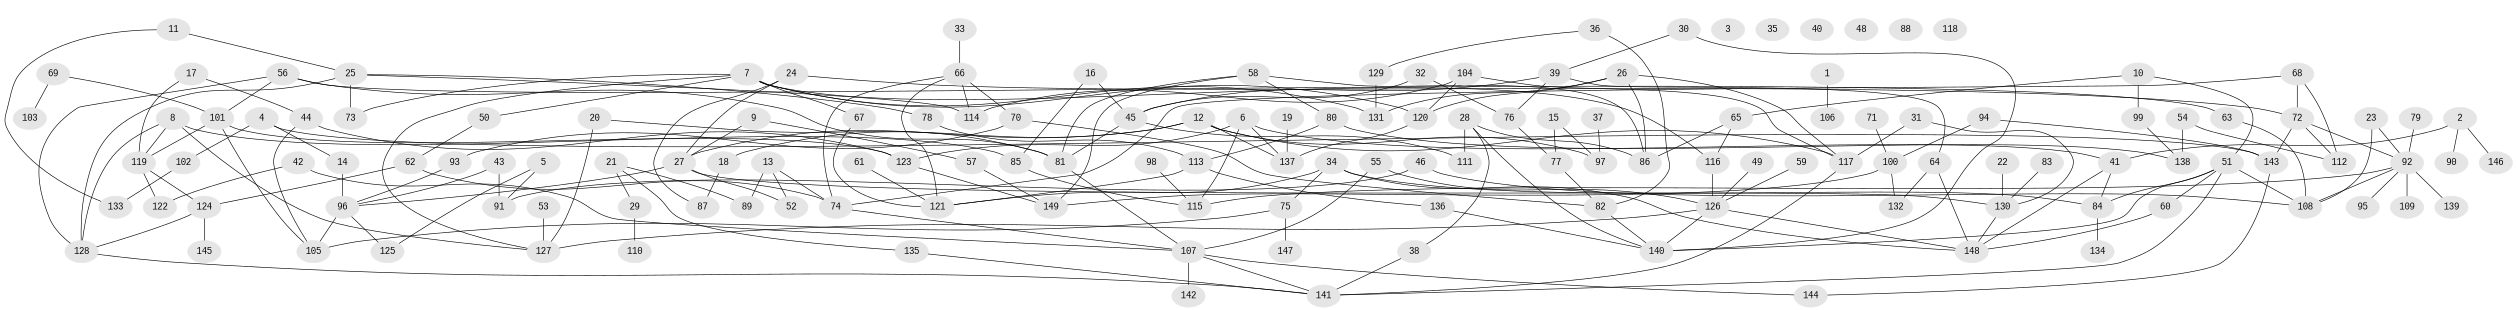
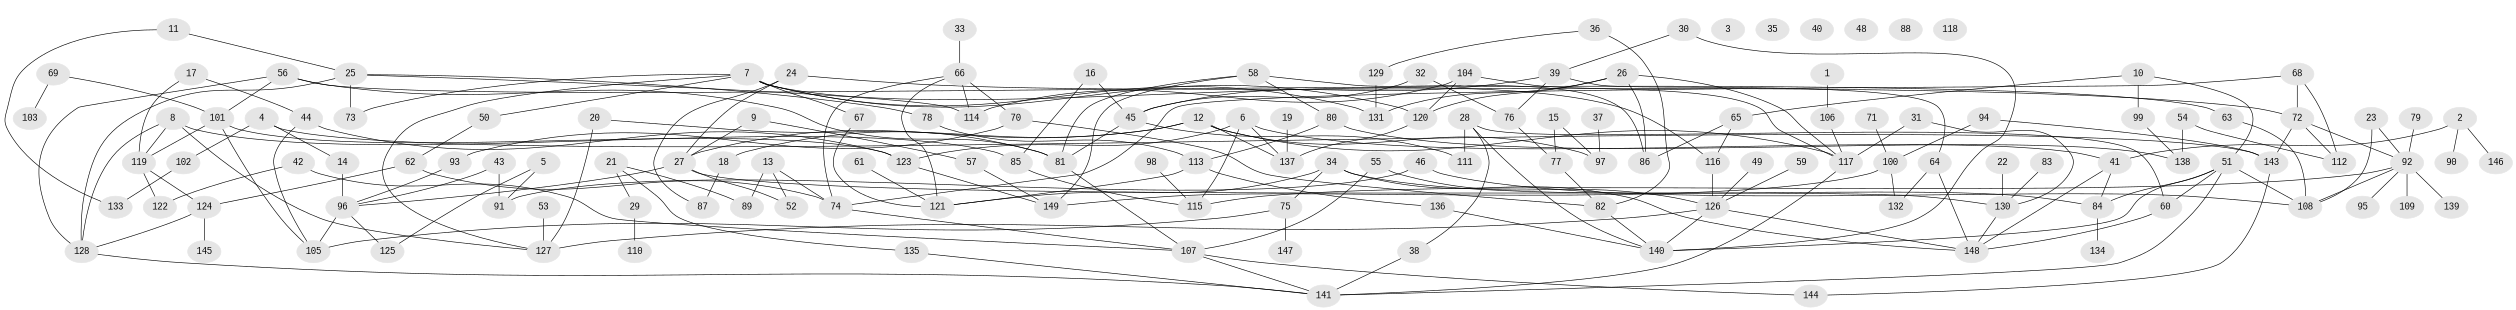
edge "28" -- "86": now "28" -- "60"
edge "106" -- "117": added
node "142": removed
